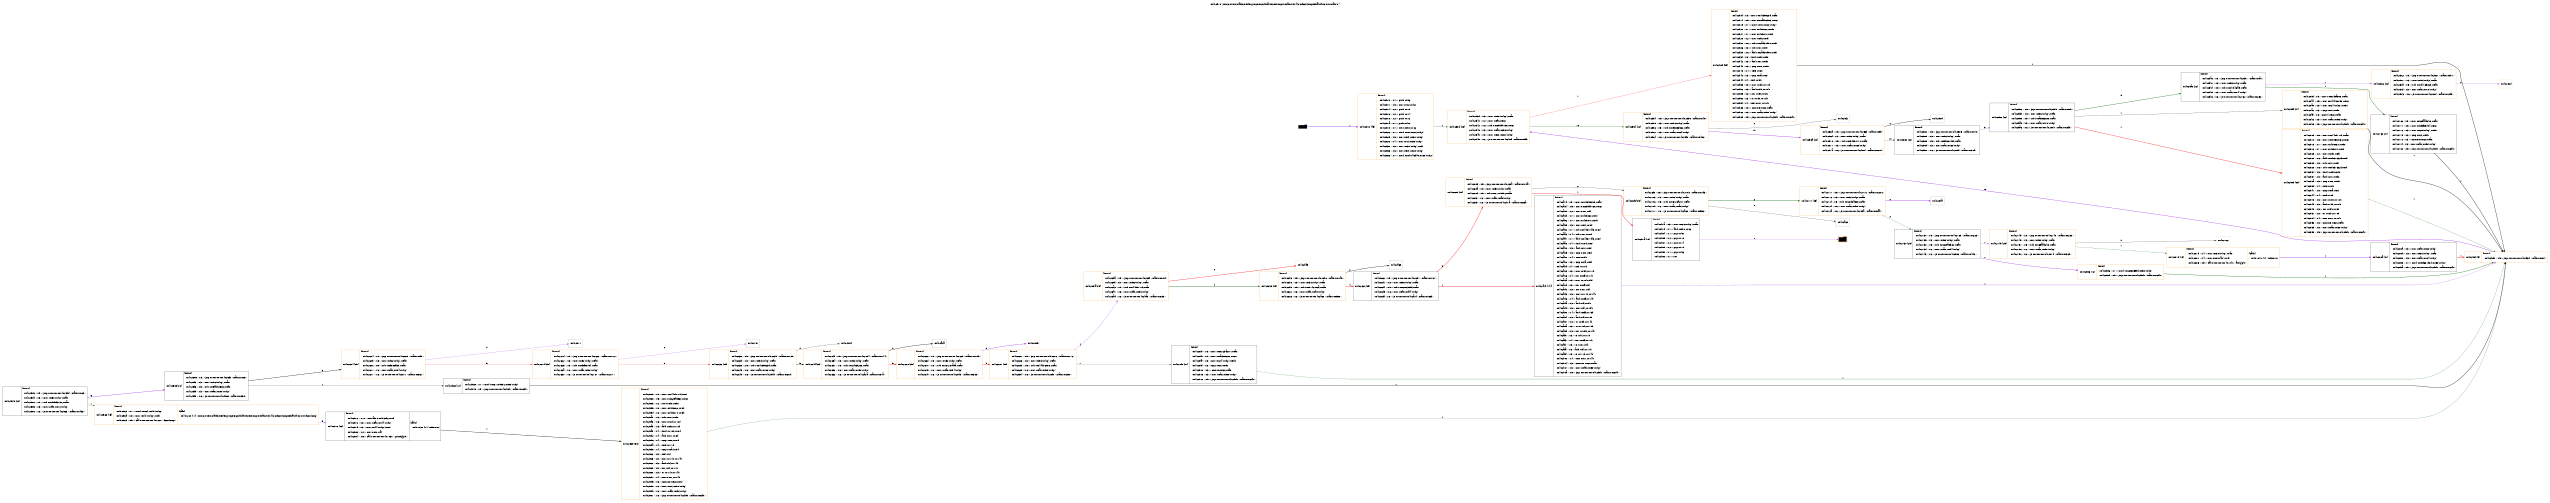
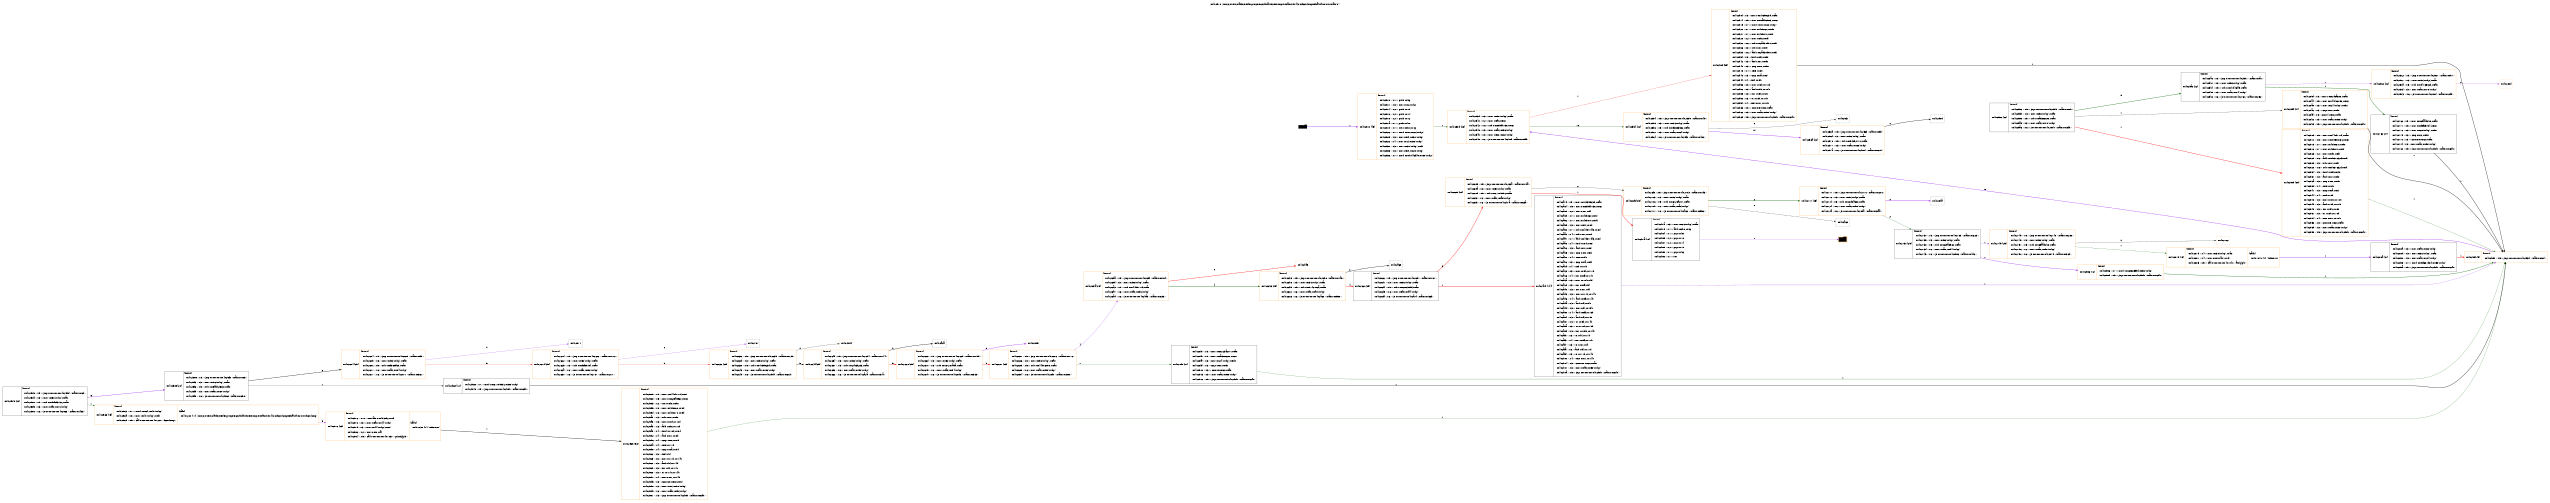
node "0x402580 [22]": removed
node "0x402972 [23]": color black -> darkorange
